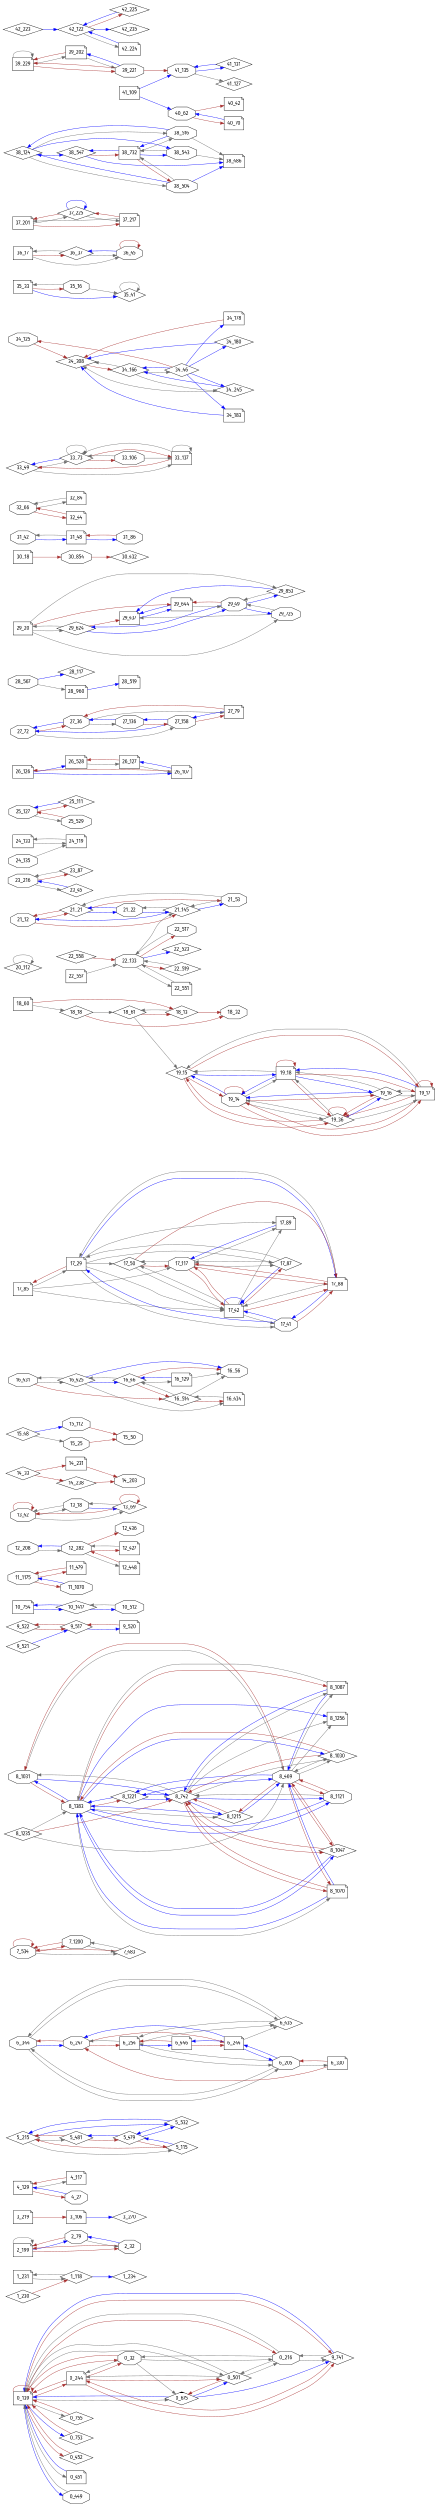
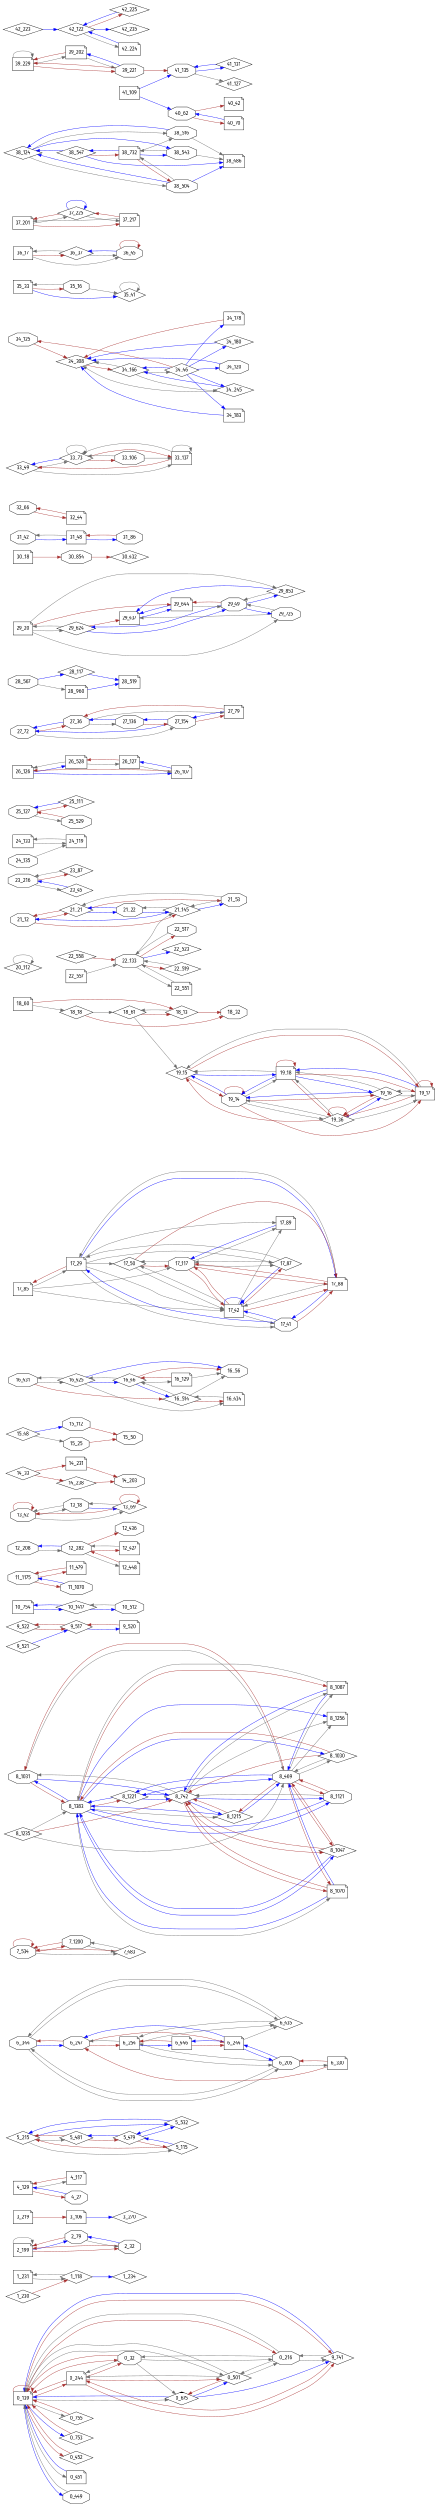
edge "38_516" -> "38_732": removed
edge "38_124" -> "38_547": reversed
node "34_120": added
node "32_84": removed
edge "28_117" -> "28_519": added
node "27_158": label "27_158" -> "27_154"
edge "26_528" -> "26_126": added
edge "19_15" -> "19_36": removed
edge "19_17" -> "19_14": removed
edge "16_129" -> "16_46": color blue -> brown
edge "16_46" -> "16_514": color brown -> blue
edge "8_742" -> "8_1030": removed
